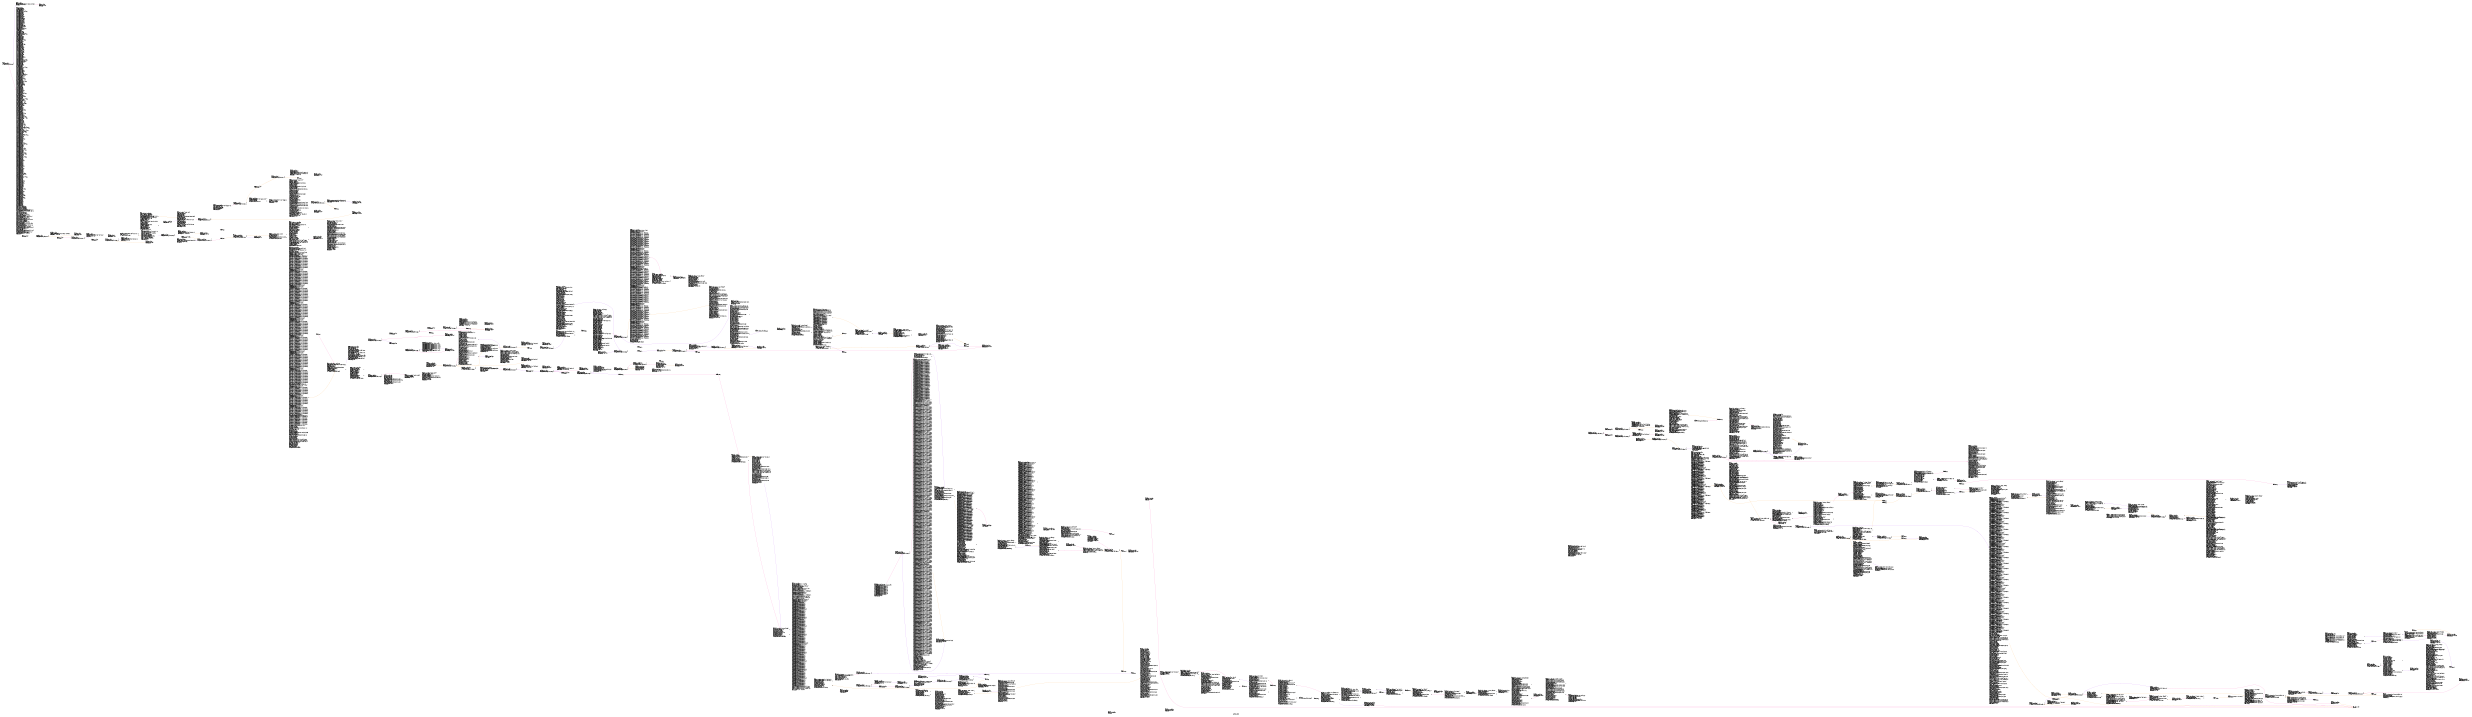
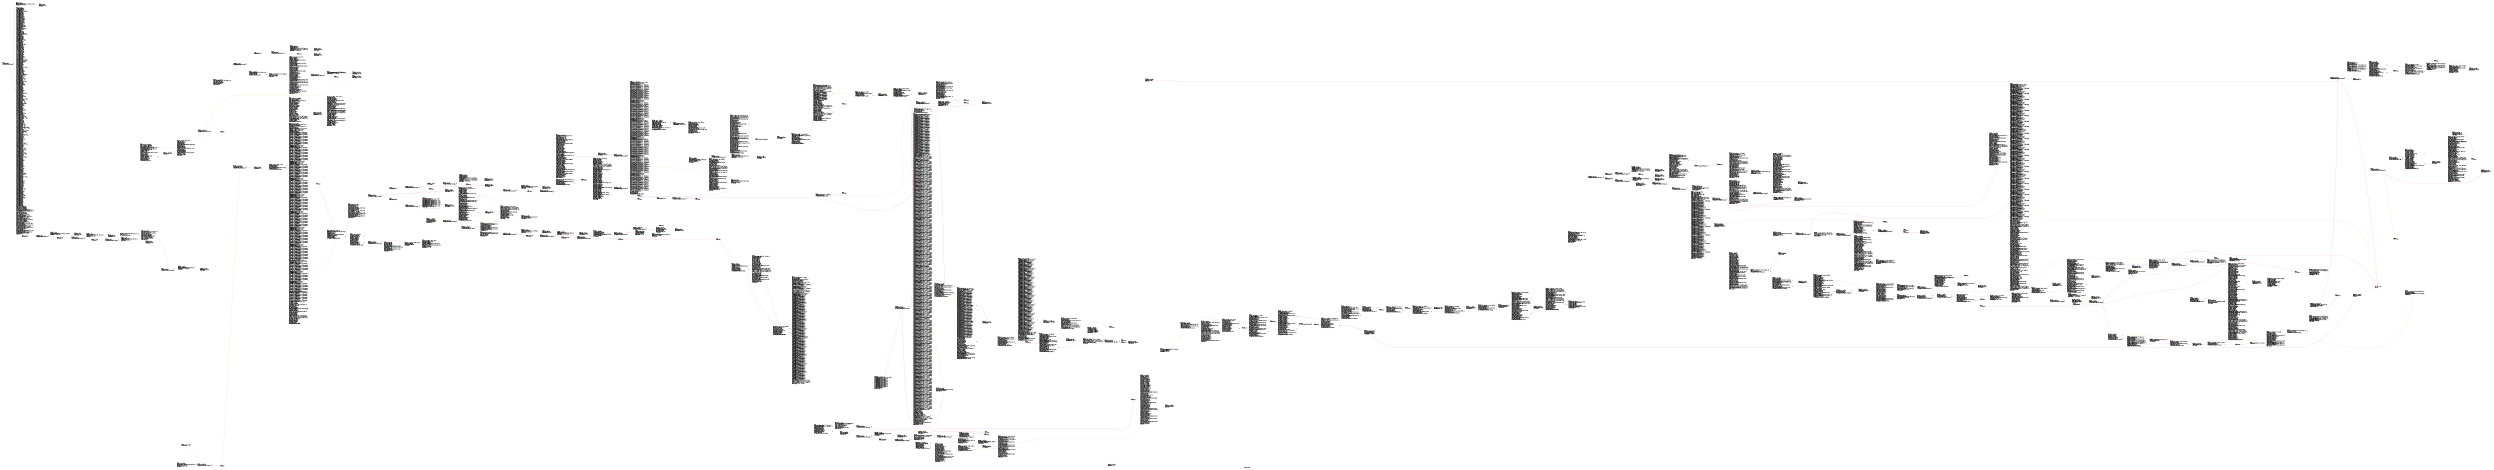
node "for.body2826:": added
node "lor.lhs.false2651:": added
